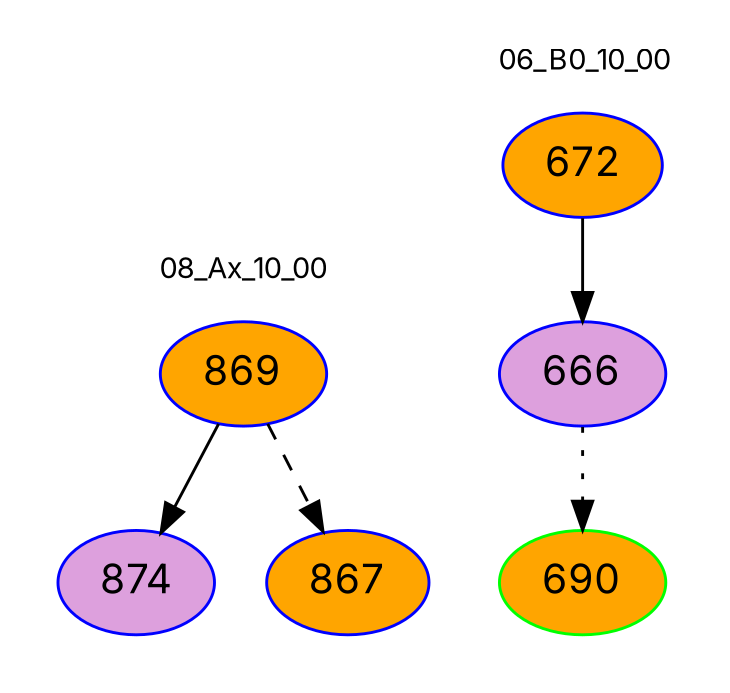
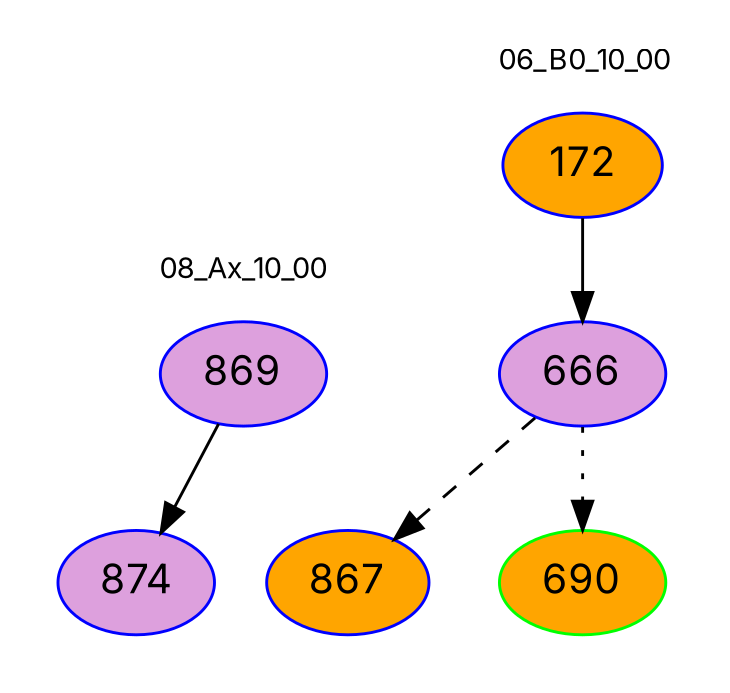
node "672": label "672" -> "172"
node "869": fillcolor orange -> plum
edge "869" -> "867": now "666" -> "867"
